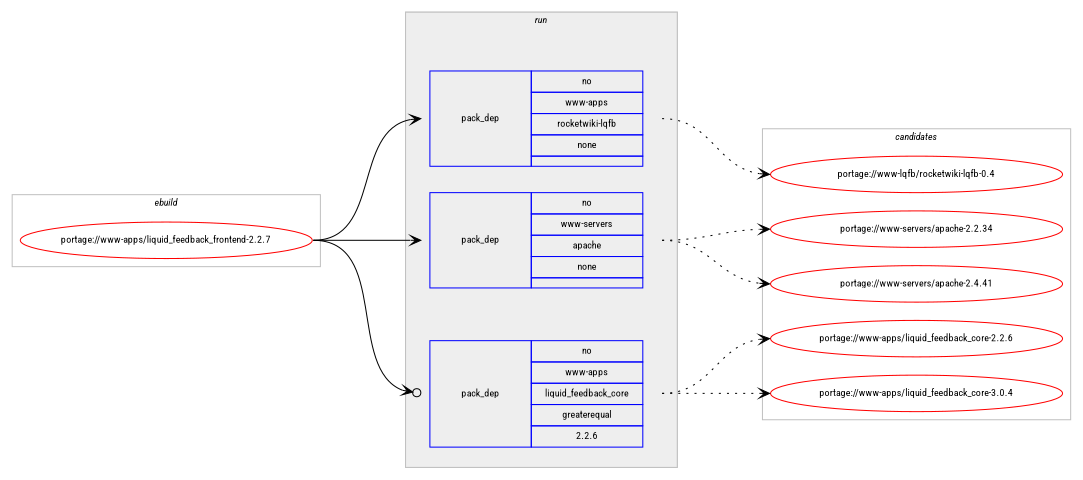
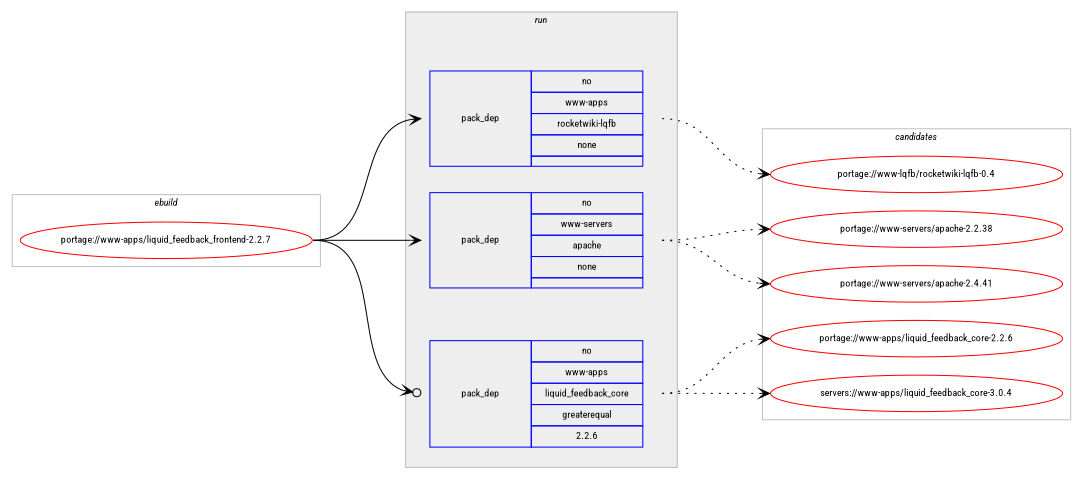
node "portage://www-servers/apache-2.2.34": label "portage://www-servers/apache-2.2.34" -> "portage://www-servers/apache-2.2.38"
node "portage://www-apps/liquid_feedback_core-3.0.4": label "portage://www-apps/liquid_feedback_core-3.0.4" -> "servers://www-apps/liquid_feedback_core-3.0.4"
